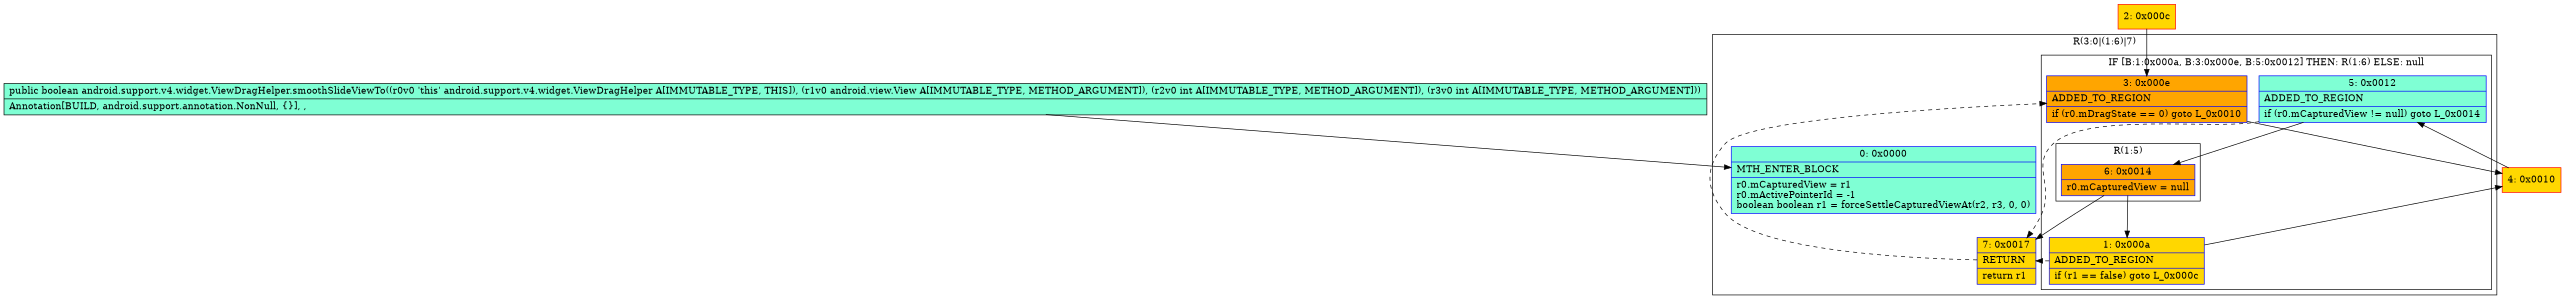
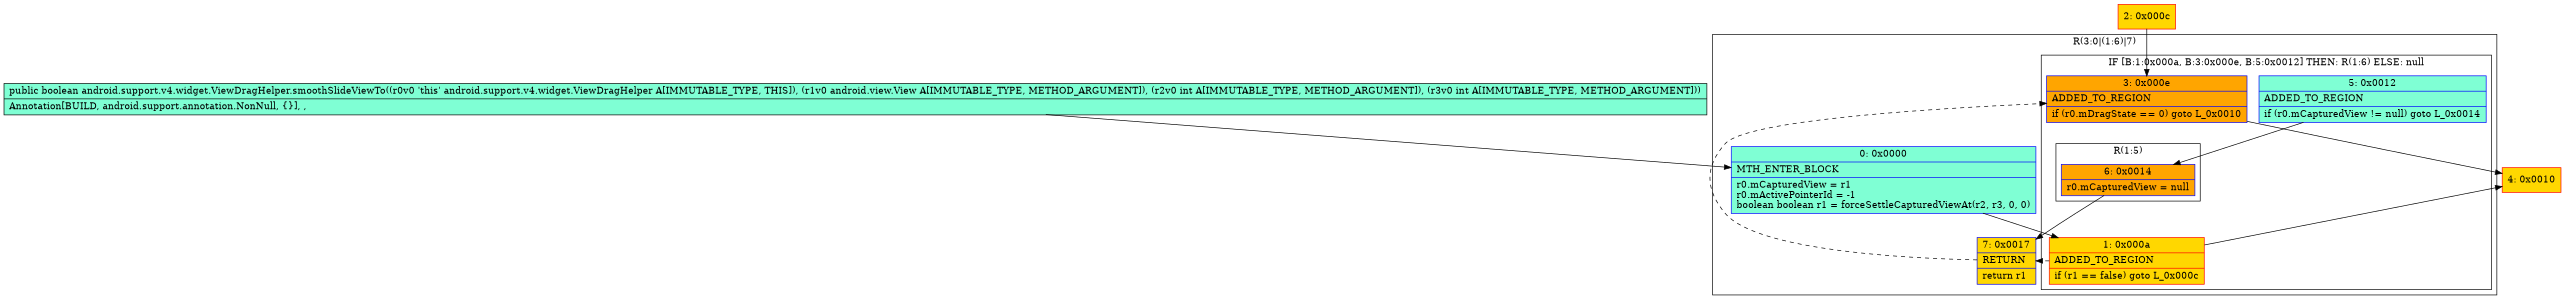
edge "5: 0x0012" -> "7: 0x0017": removed
edge "4: 0x0010" -> "5: 0x0012": removed
edge "6: 0x0014" -> "1: 0x000a": now "0: 0x0000" -> "1: 0x000a"
node "1: 0x000a": color blue -> red
